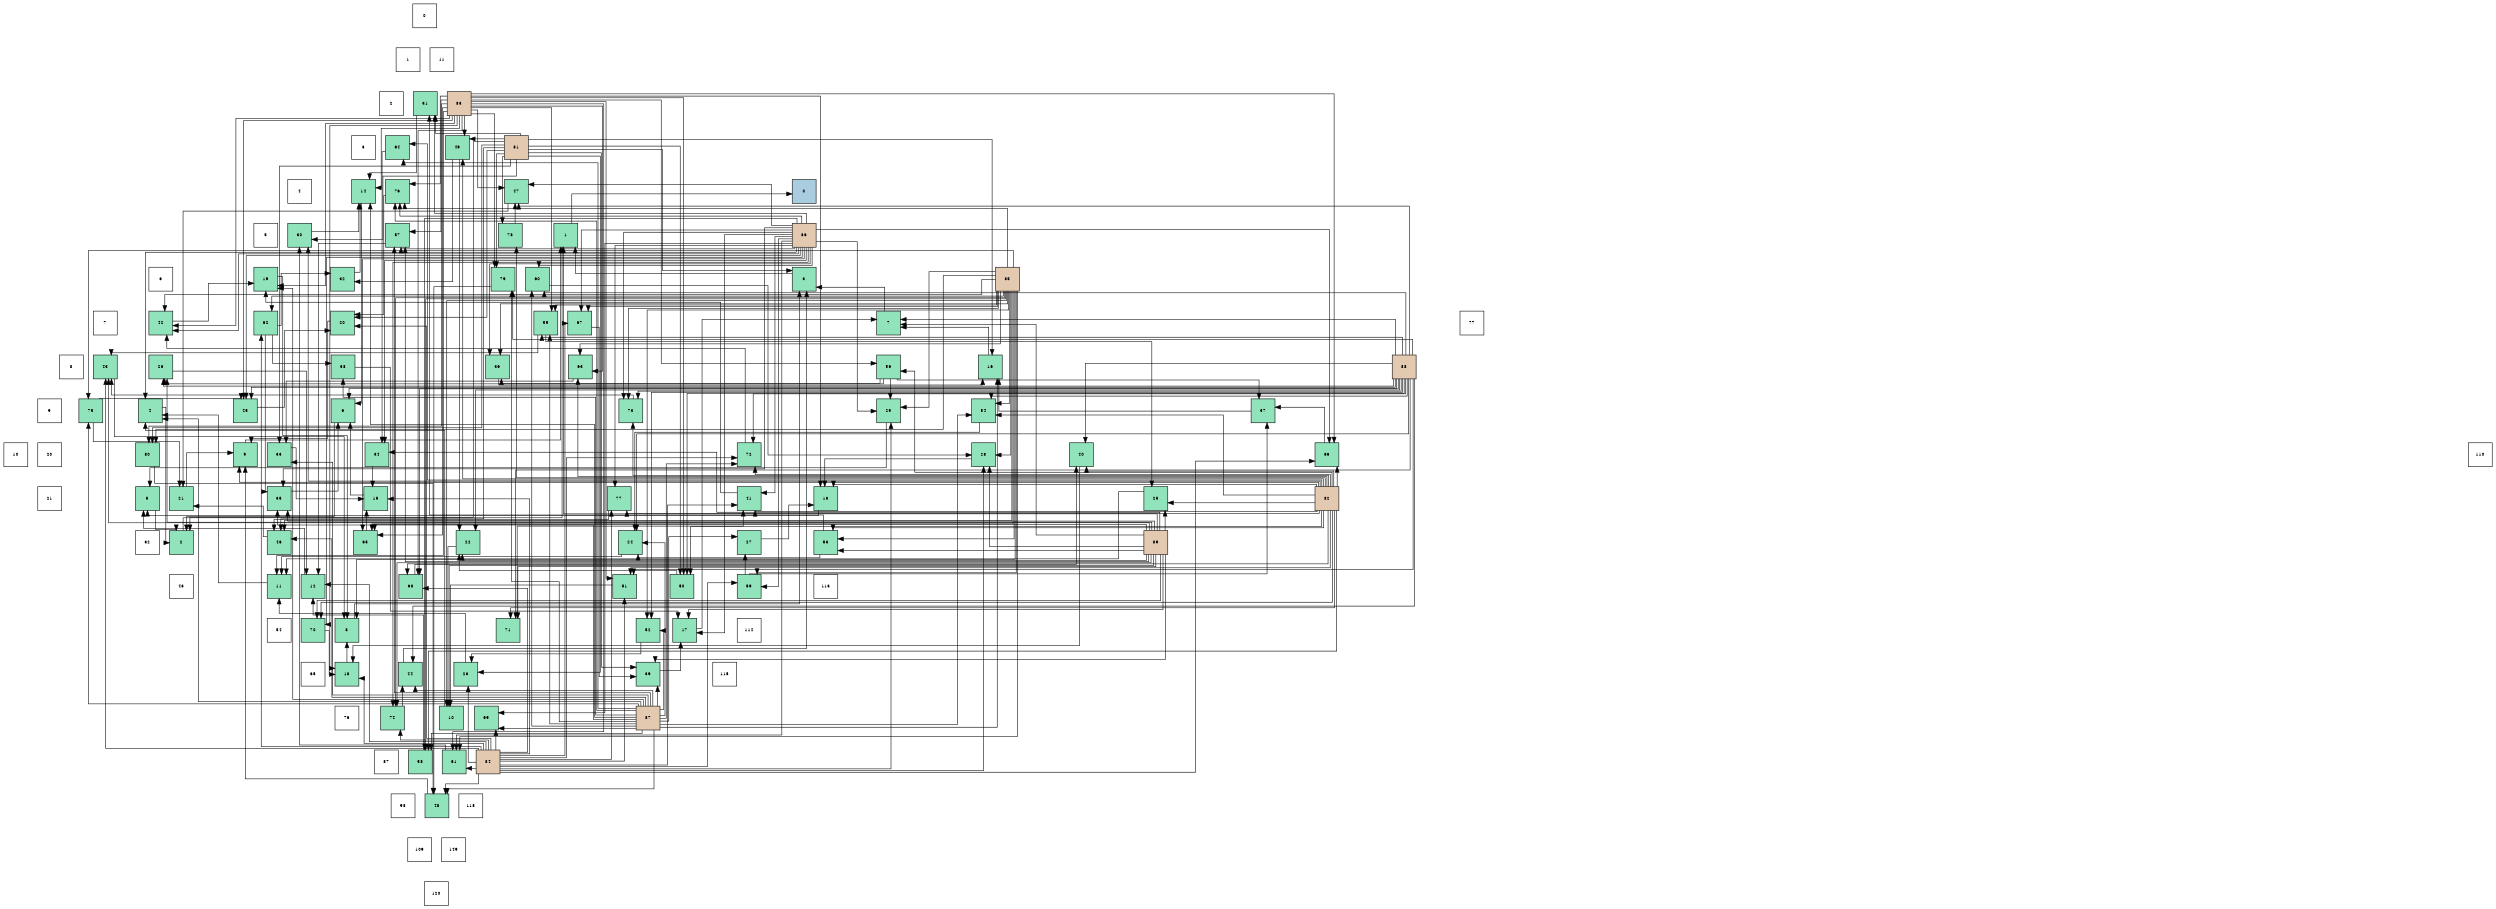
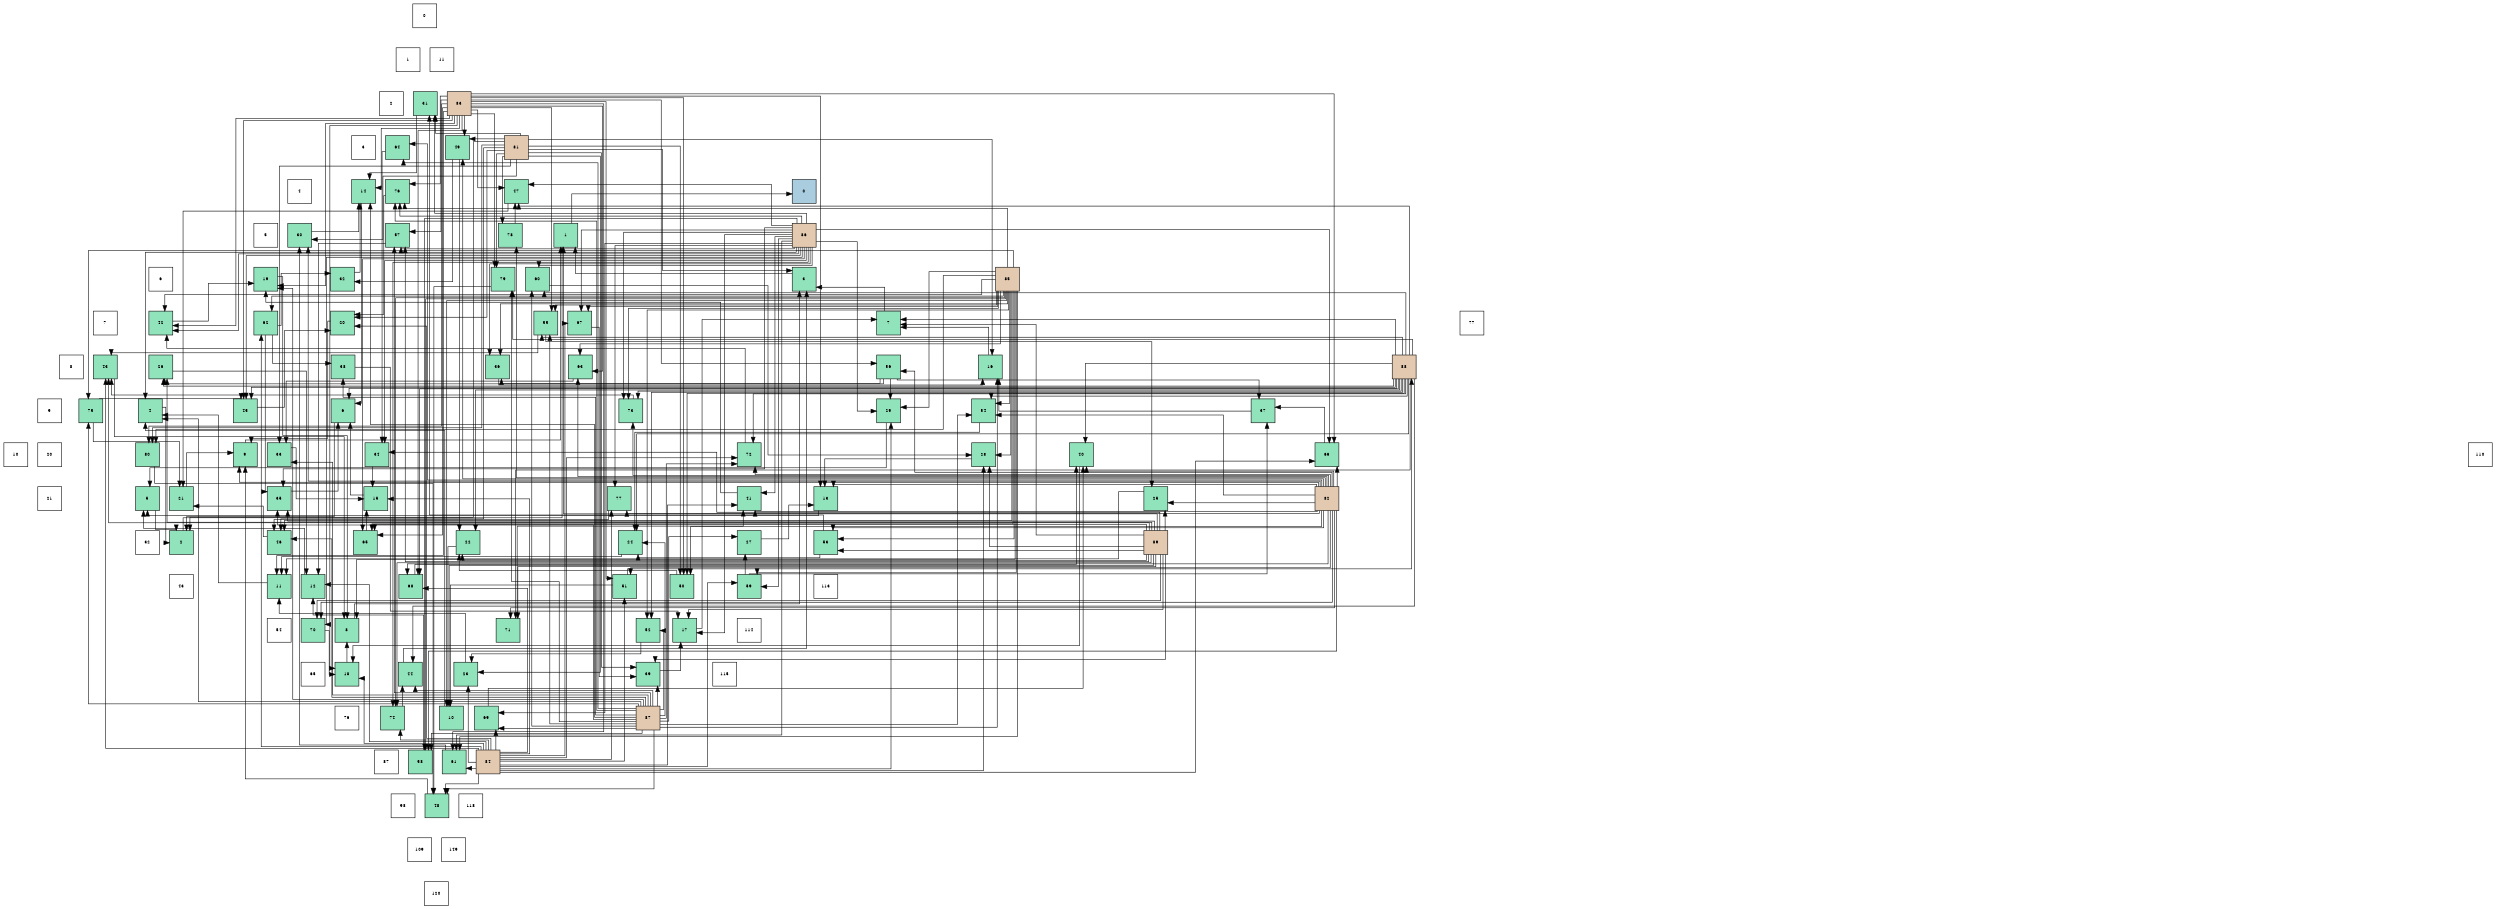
edge "88" -> "51": reversed
edge "69" -> "40": added
